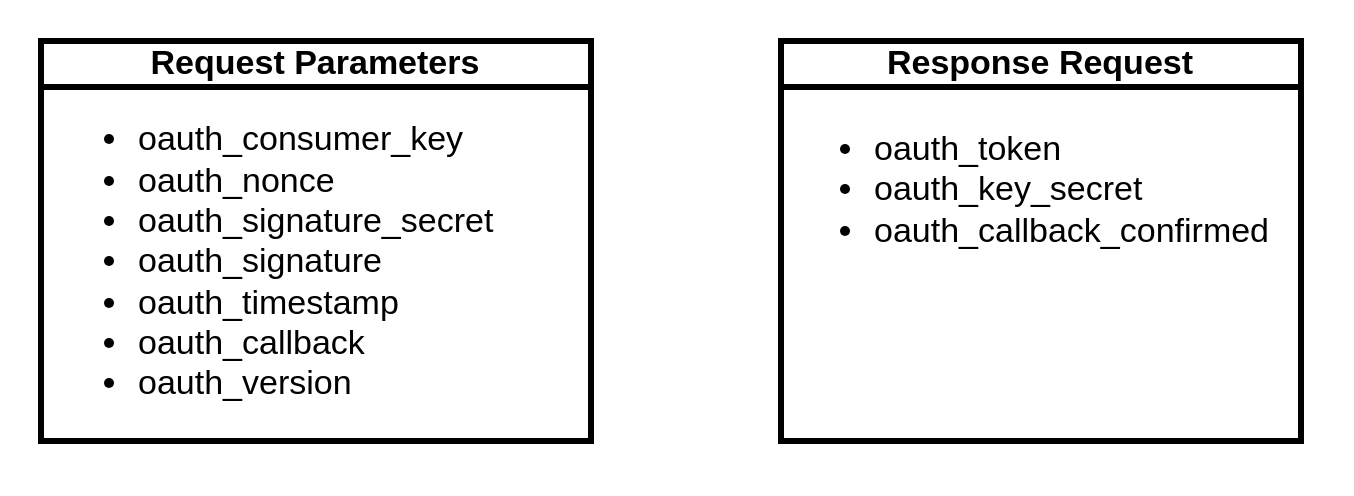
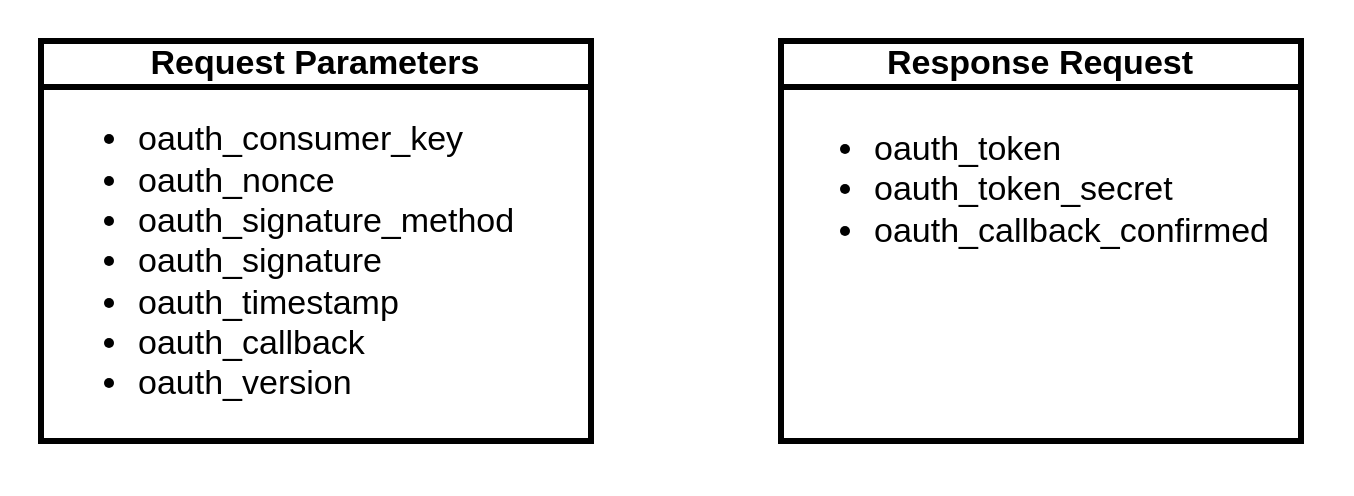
node "oauth_token oauth_key_secret oauth_callback_confirmed": label "oauth_token oauth_key_secret oauth_callback_confirmed" -> "oauth_token oauth_token_secret oauth_callback_confirmed"
node "oauth_consumer_key oauth_nonce oauth_signature_secret oauth_signature oauth_timestamp oauth_callback oauth_version": label "oauth_consumer_key oauth_nonce oauth_signature_secret oauth_signature oauth_timestamp oauth_callback oauth_version" -> "oauth_consumer_key oauth_nonce oauth_signature_method oauth_signature oauth_timestamp oauth_callback oauth_version"
